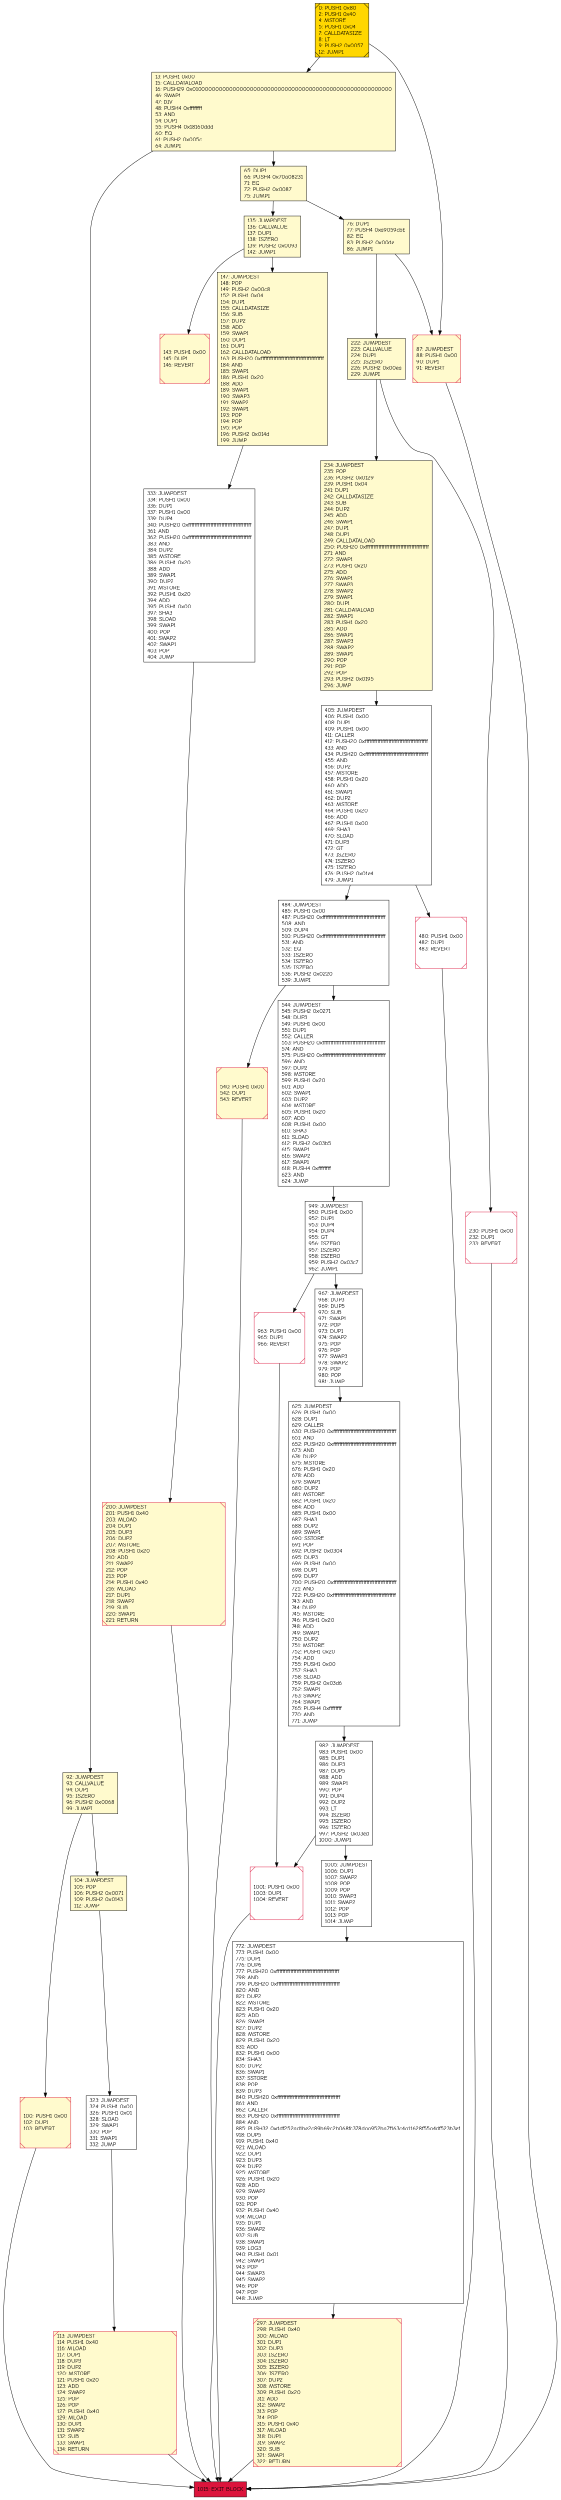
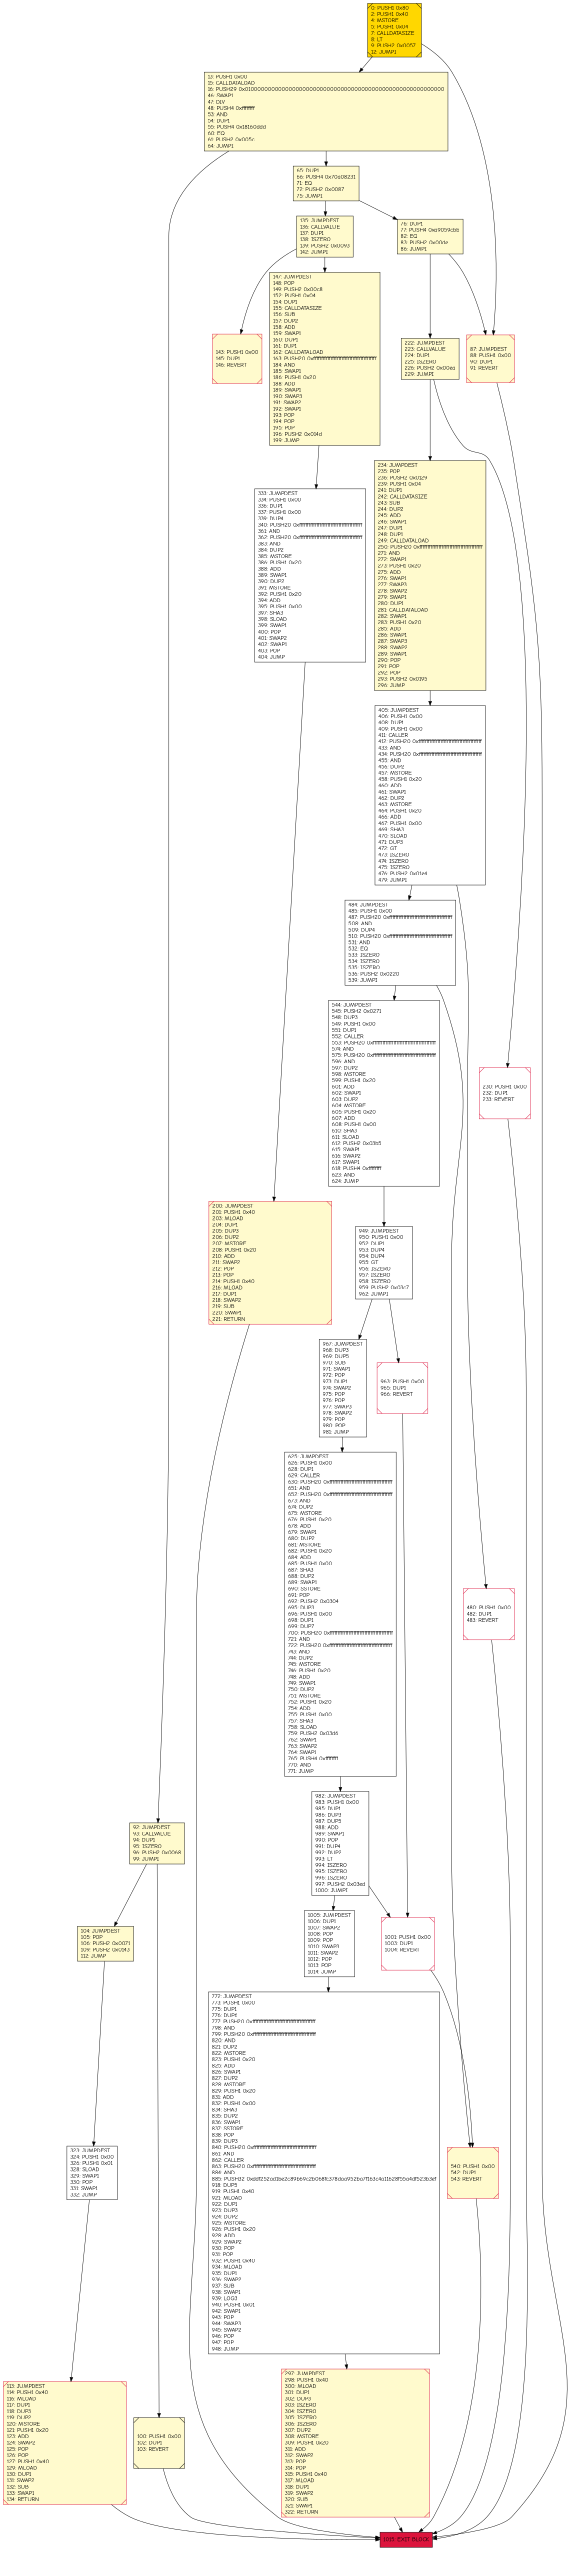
node "100: PUSH1 0x00 102: DUP1 103: REVERT": color crimson -> black
edge "1001: PUSH1 0x00 1003: DUP1 1004: REVERT" -> "1015: EXIT BLOCK": now "1001: PUSH1 0x00 1003: DUP1 1004: REVERT" -> "540: PUSH1 0x00 542: DUP1 543: REVERT"
